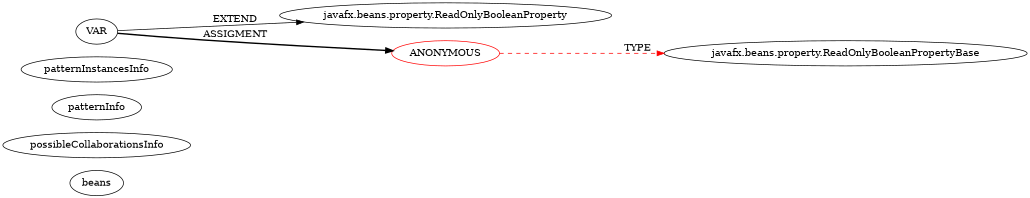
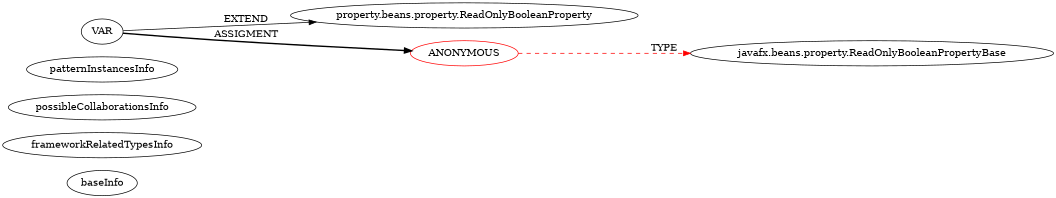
node "javafx.beans.property.ReadOnlyBooleanProperty": label "javafx.beans.property.ReadOnlyBooleanProperty" -> "property.beans.property.ReadOnlyBooleanProperty"
node "patternInfo": removed
node "beans": label "beans" -> "frameworkRelatedTypesInfo"
node "baseInfo": added
